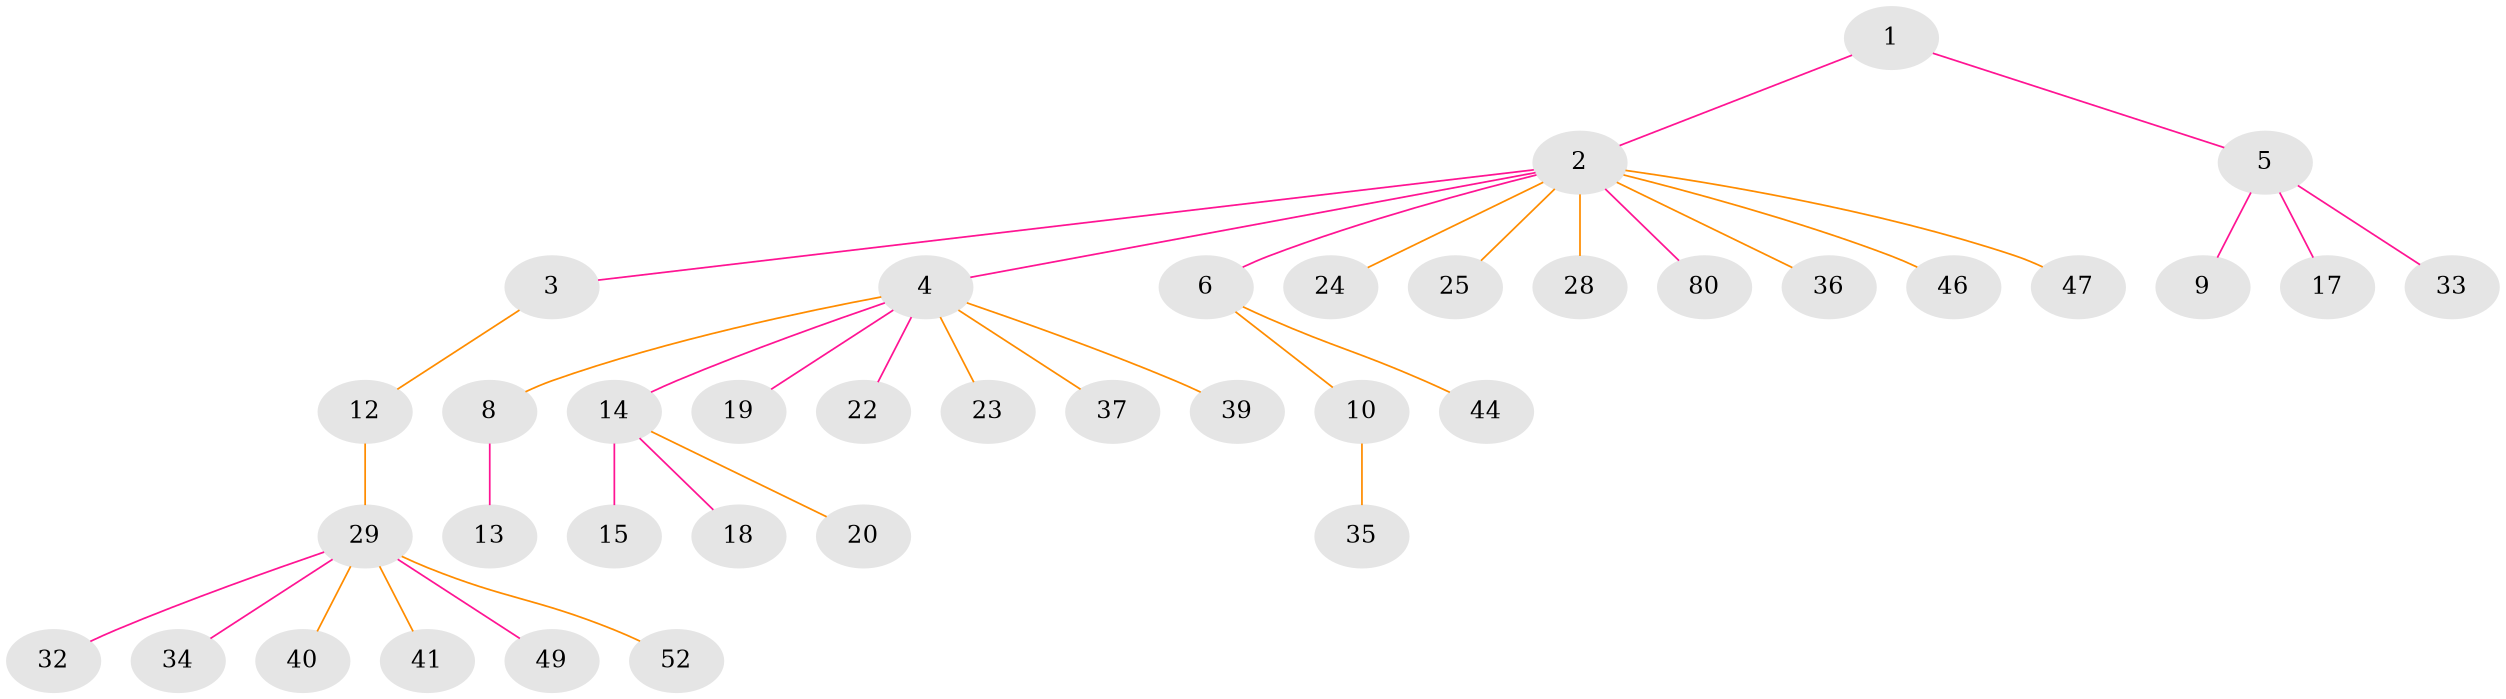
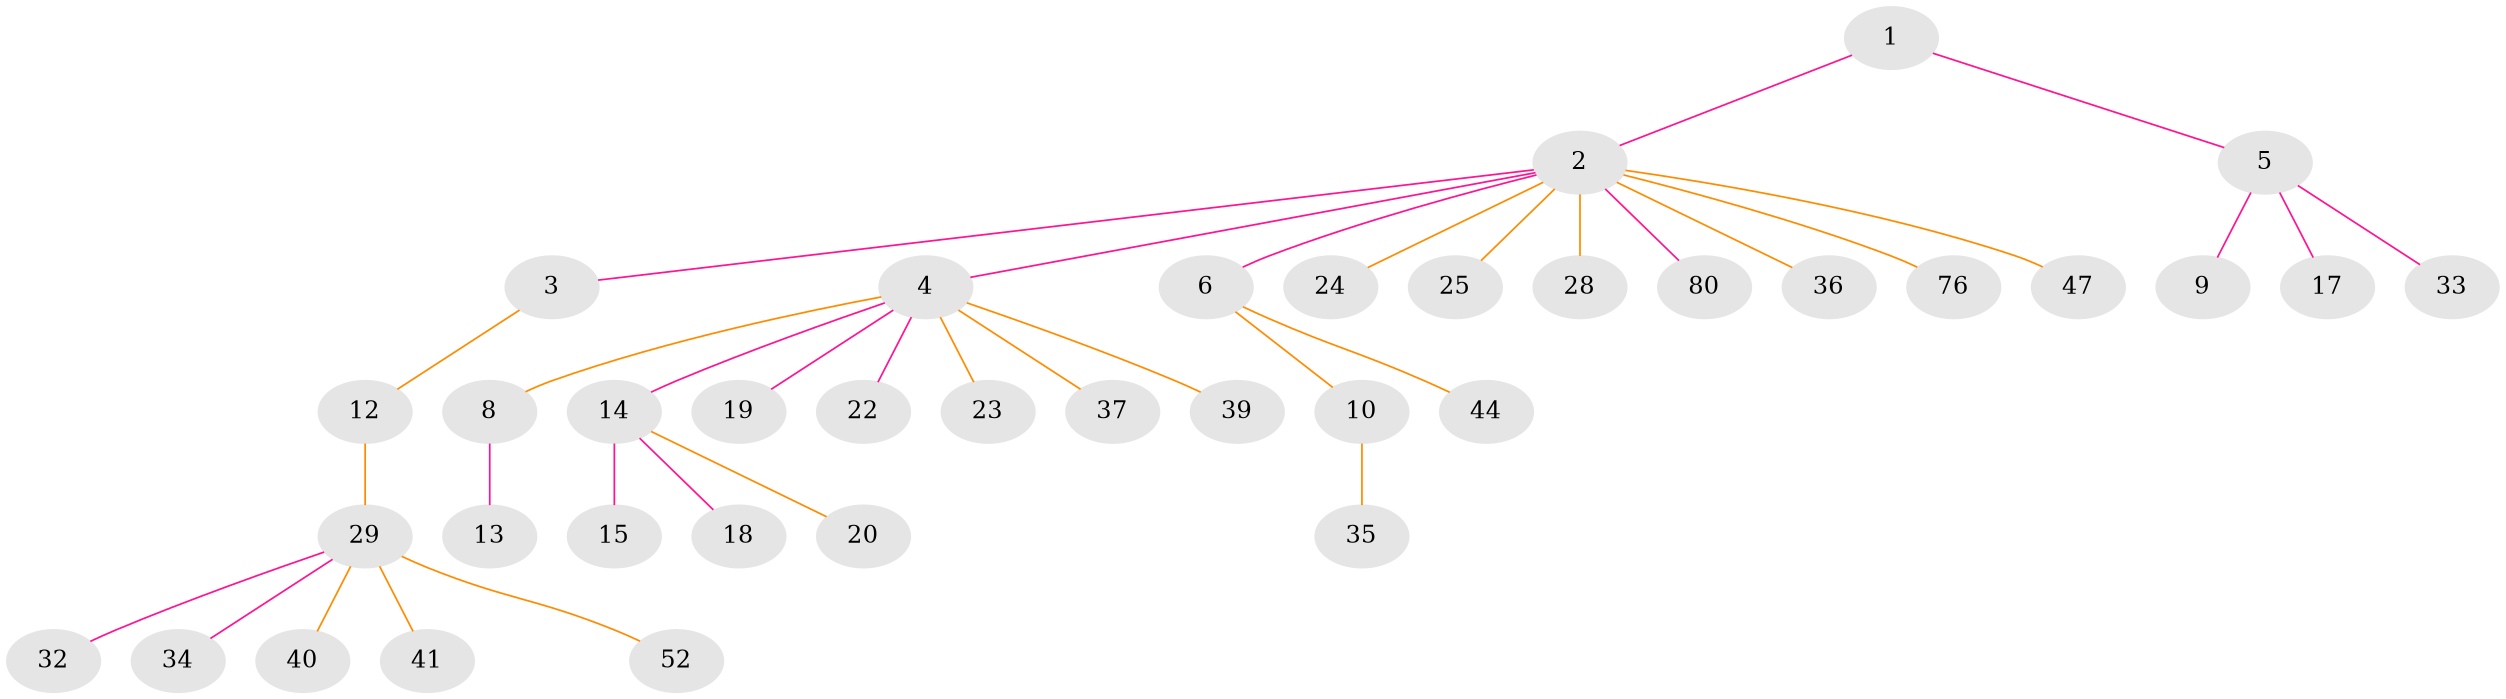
node "46": label "46" -> "76"
node "49": removed
